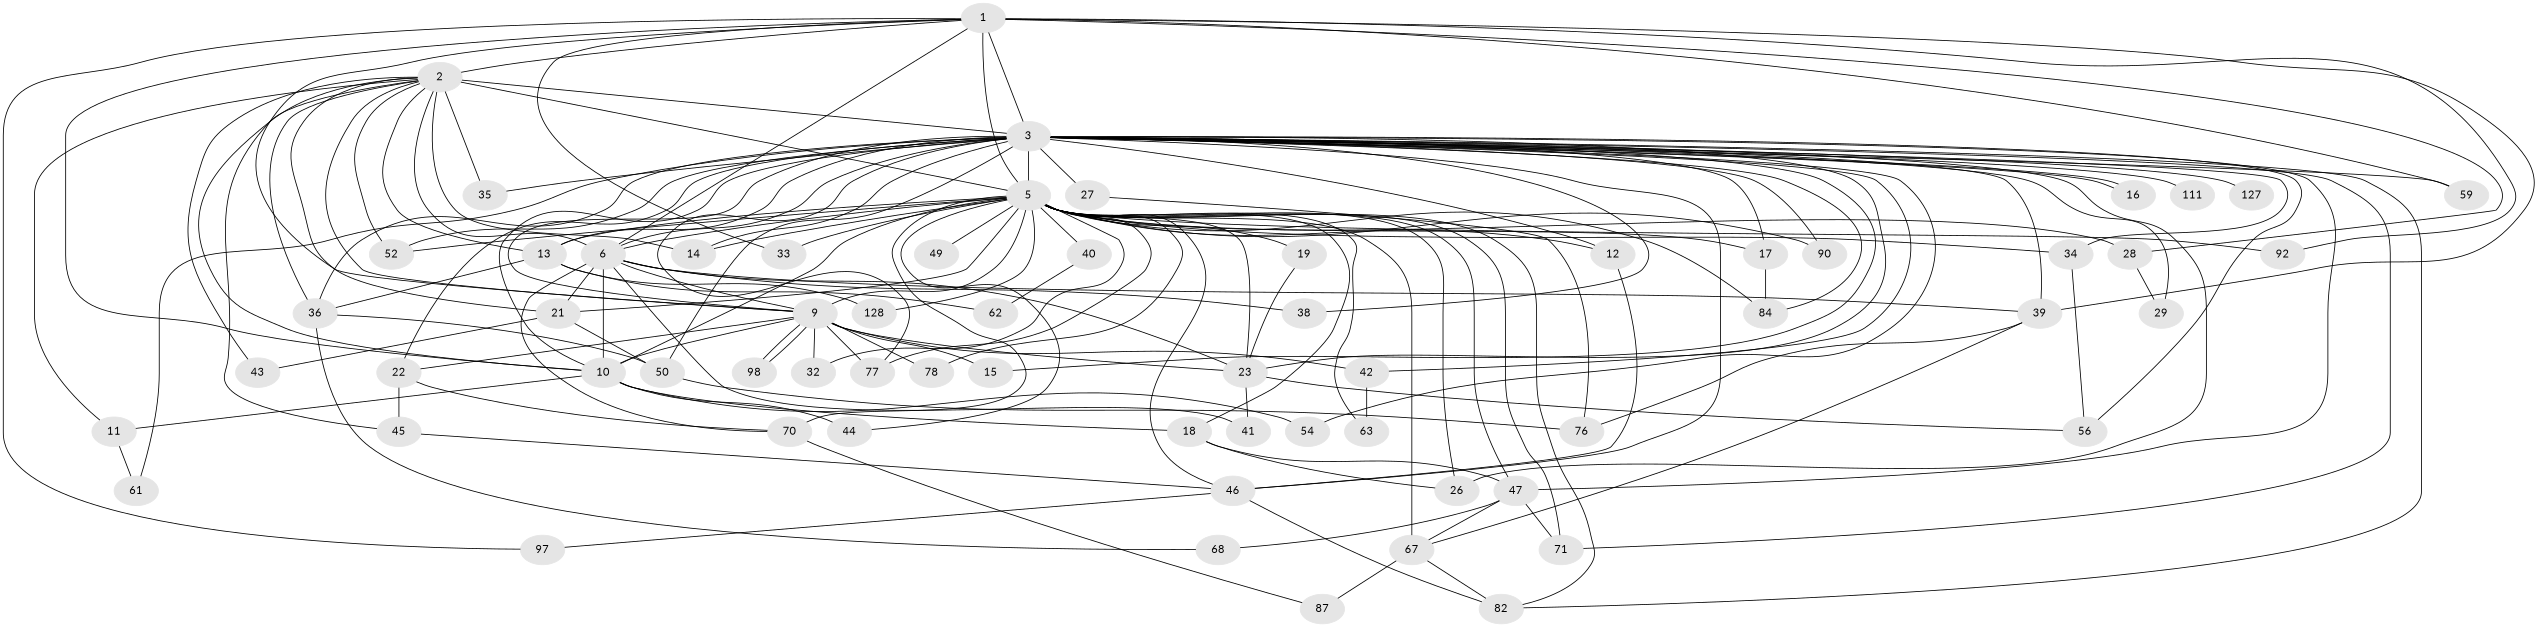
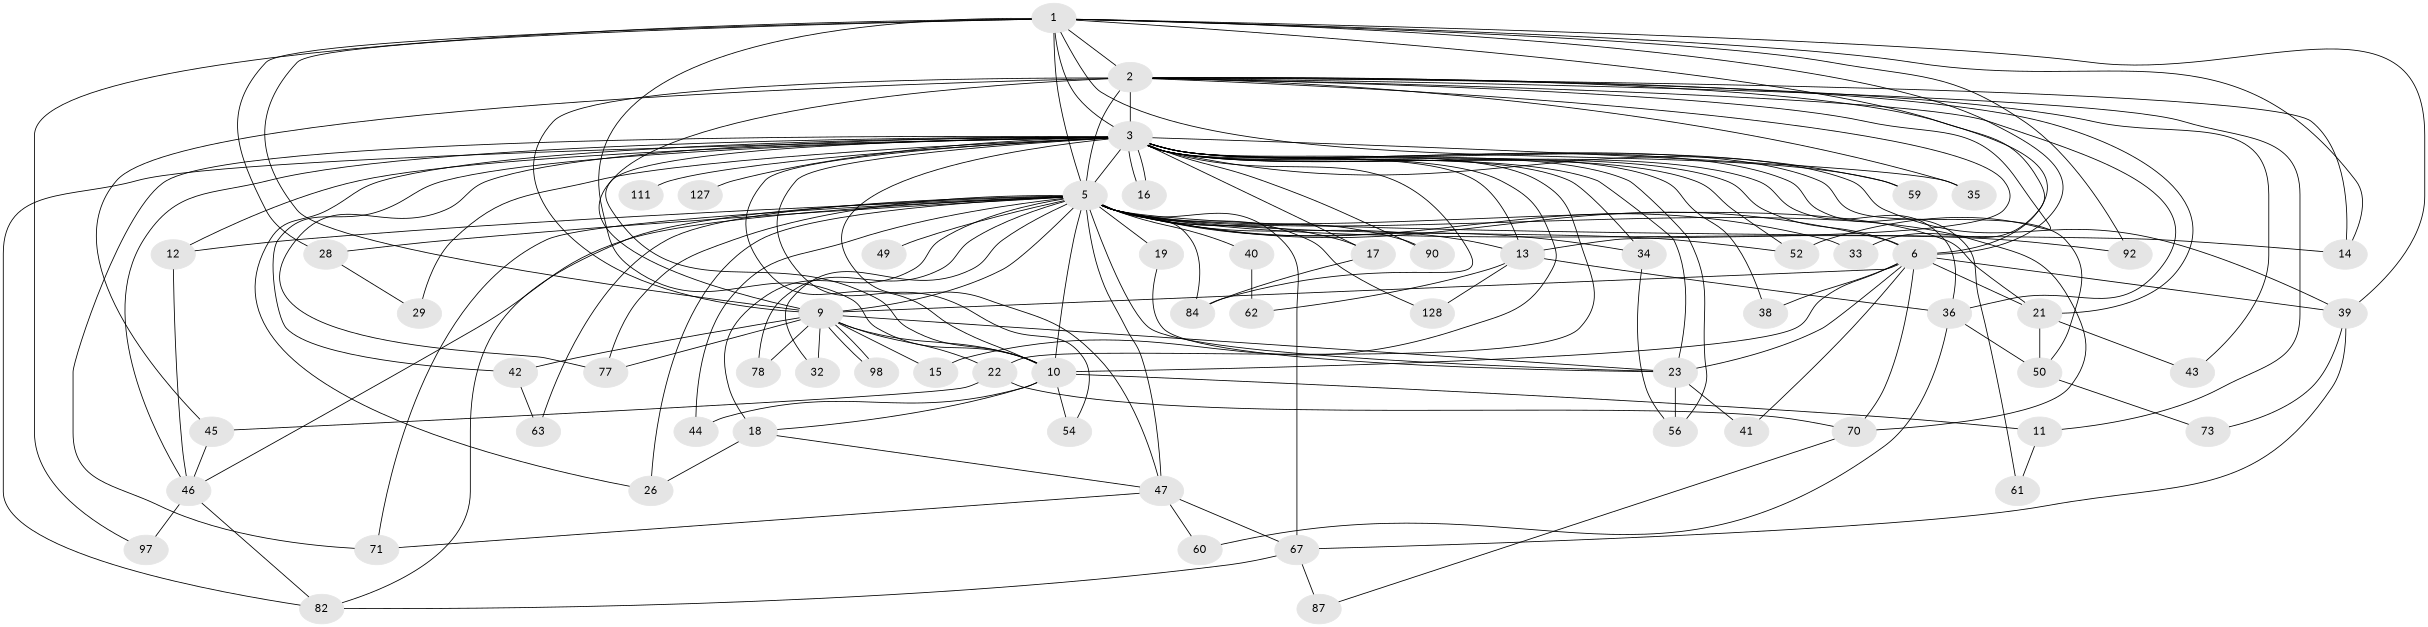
node "27": removed
edge "3" -- "14": now "1" -- "14"
node "76": label "76" -> "73"
node "68": label "68" -> "60"
